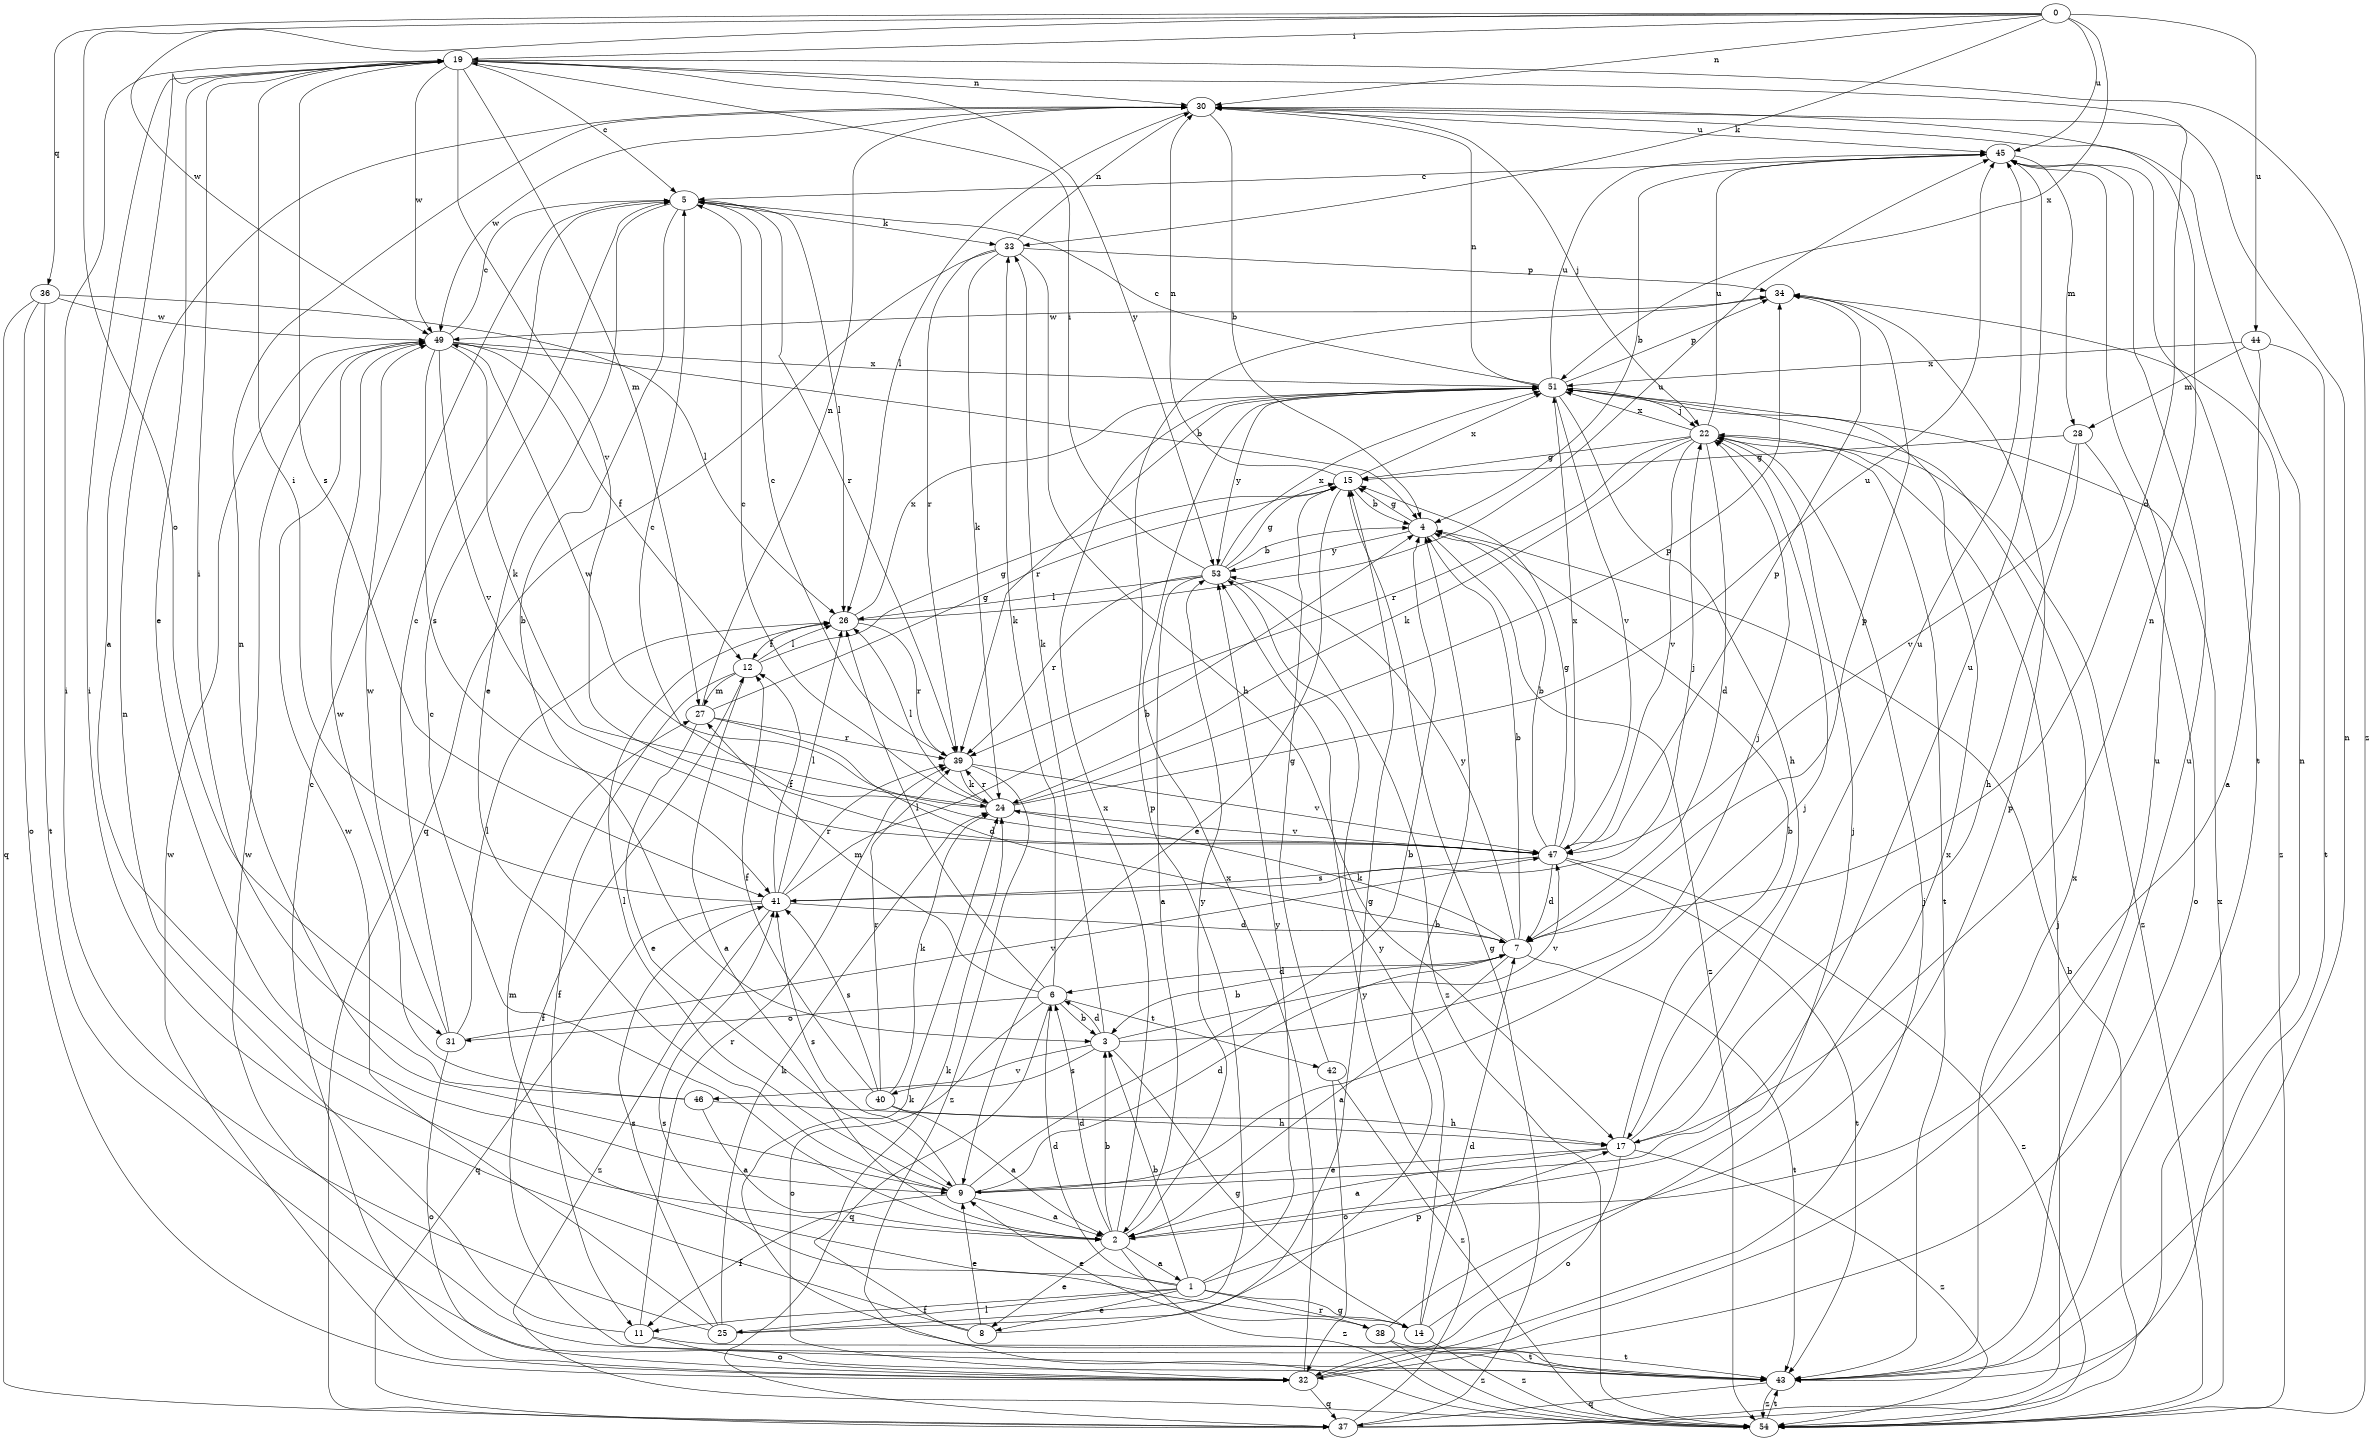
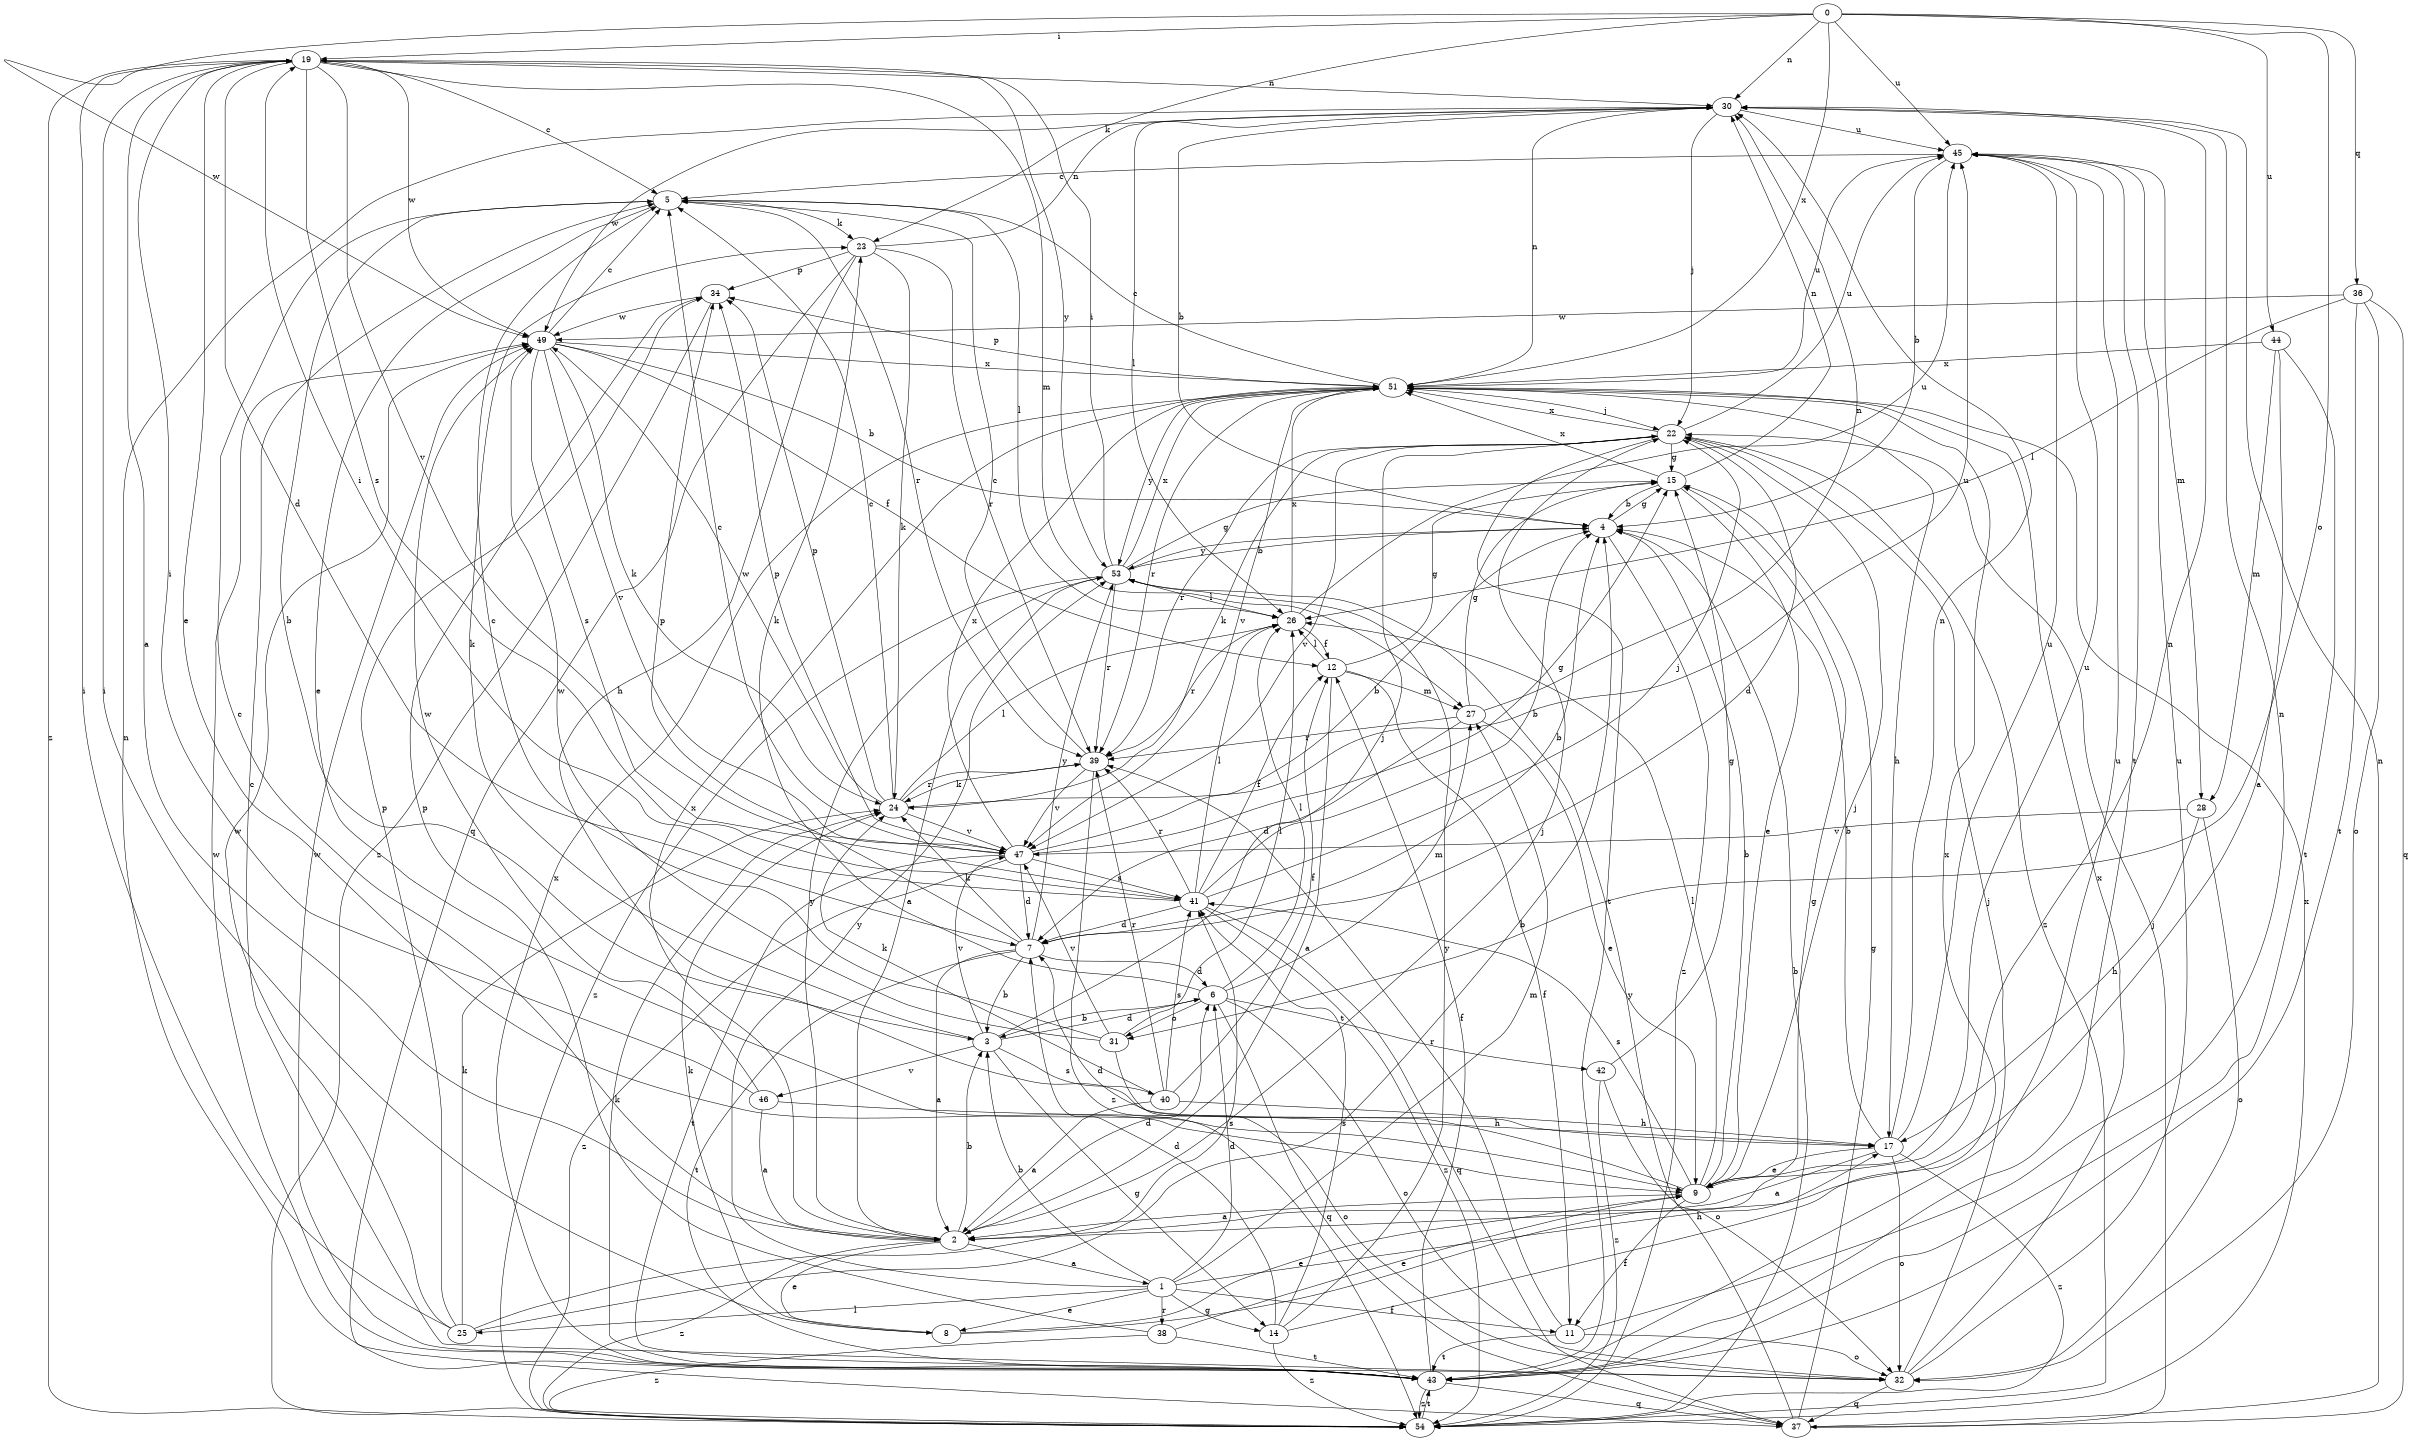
node "33": label "33" -> "23"
edge "28" -> "15": removed, label "g"
edge "1" -> "17": label "p" -> "h"
